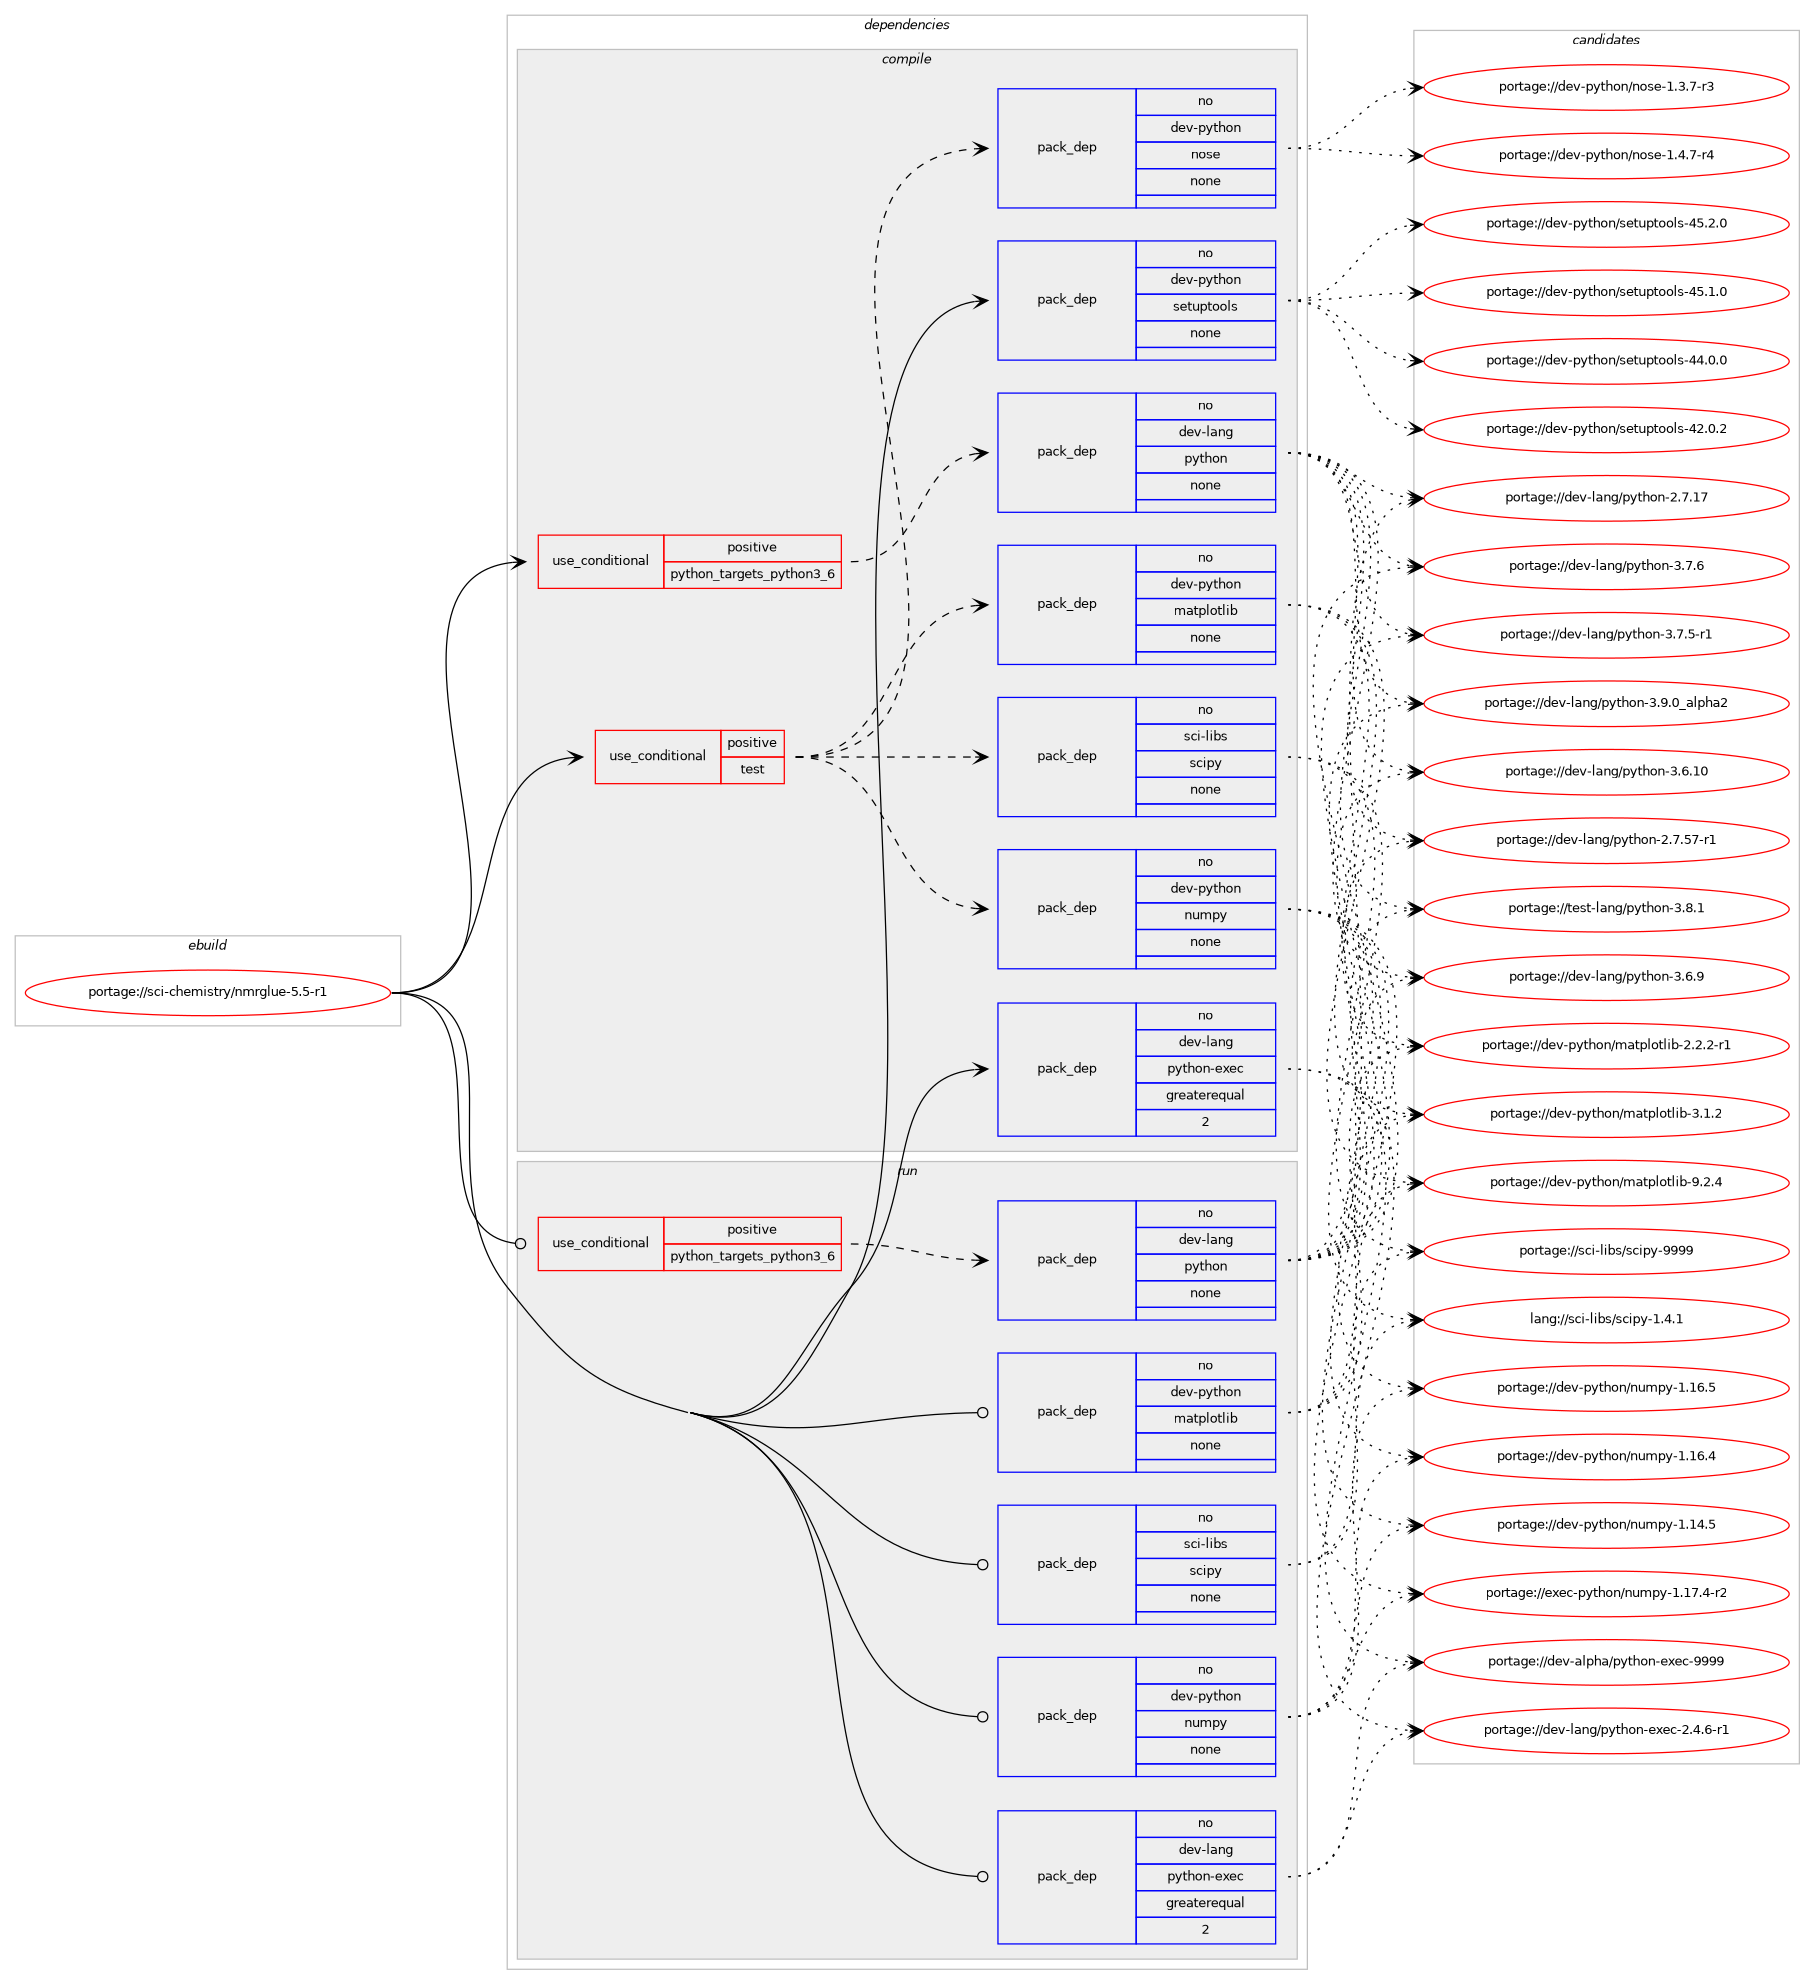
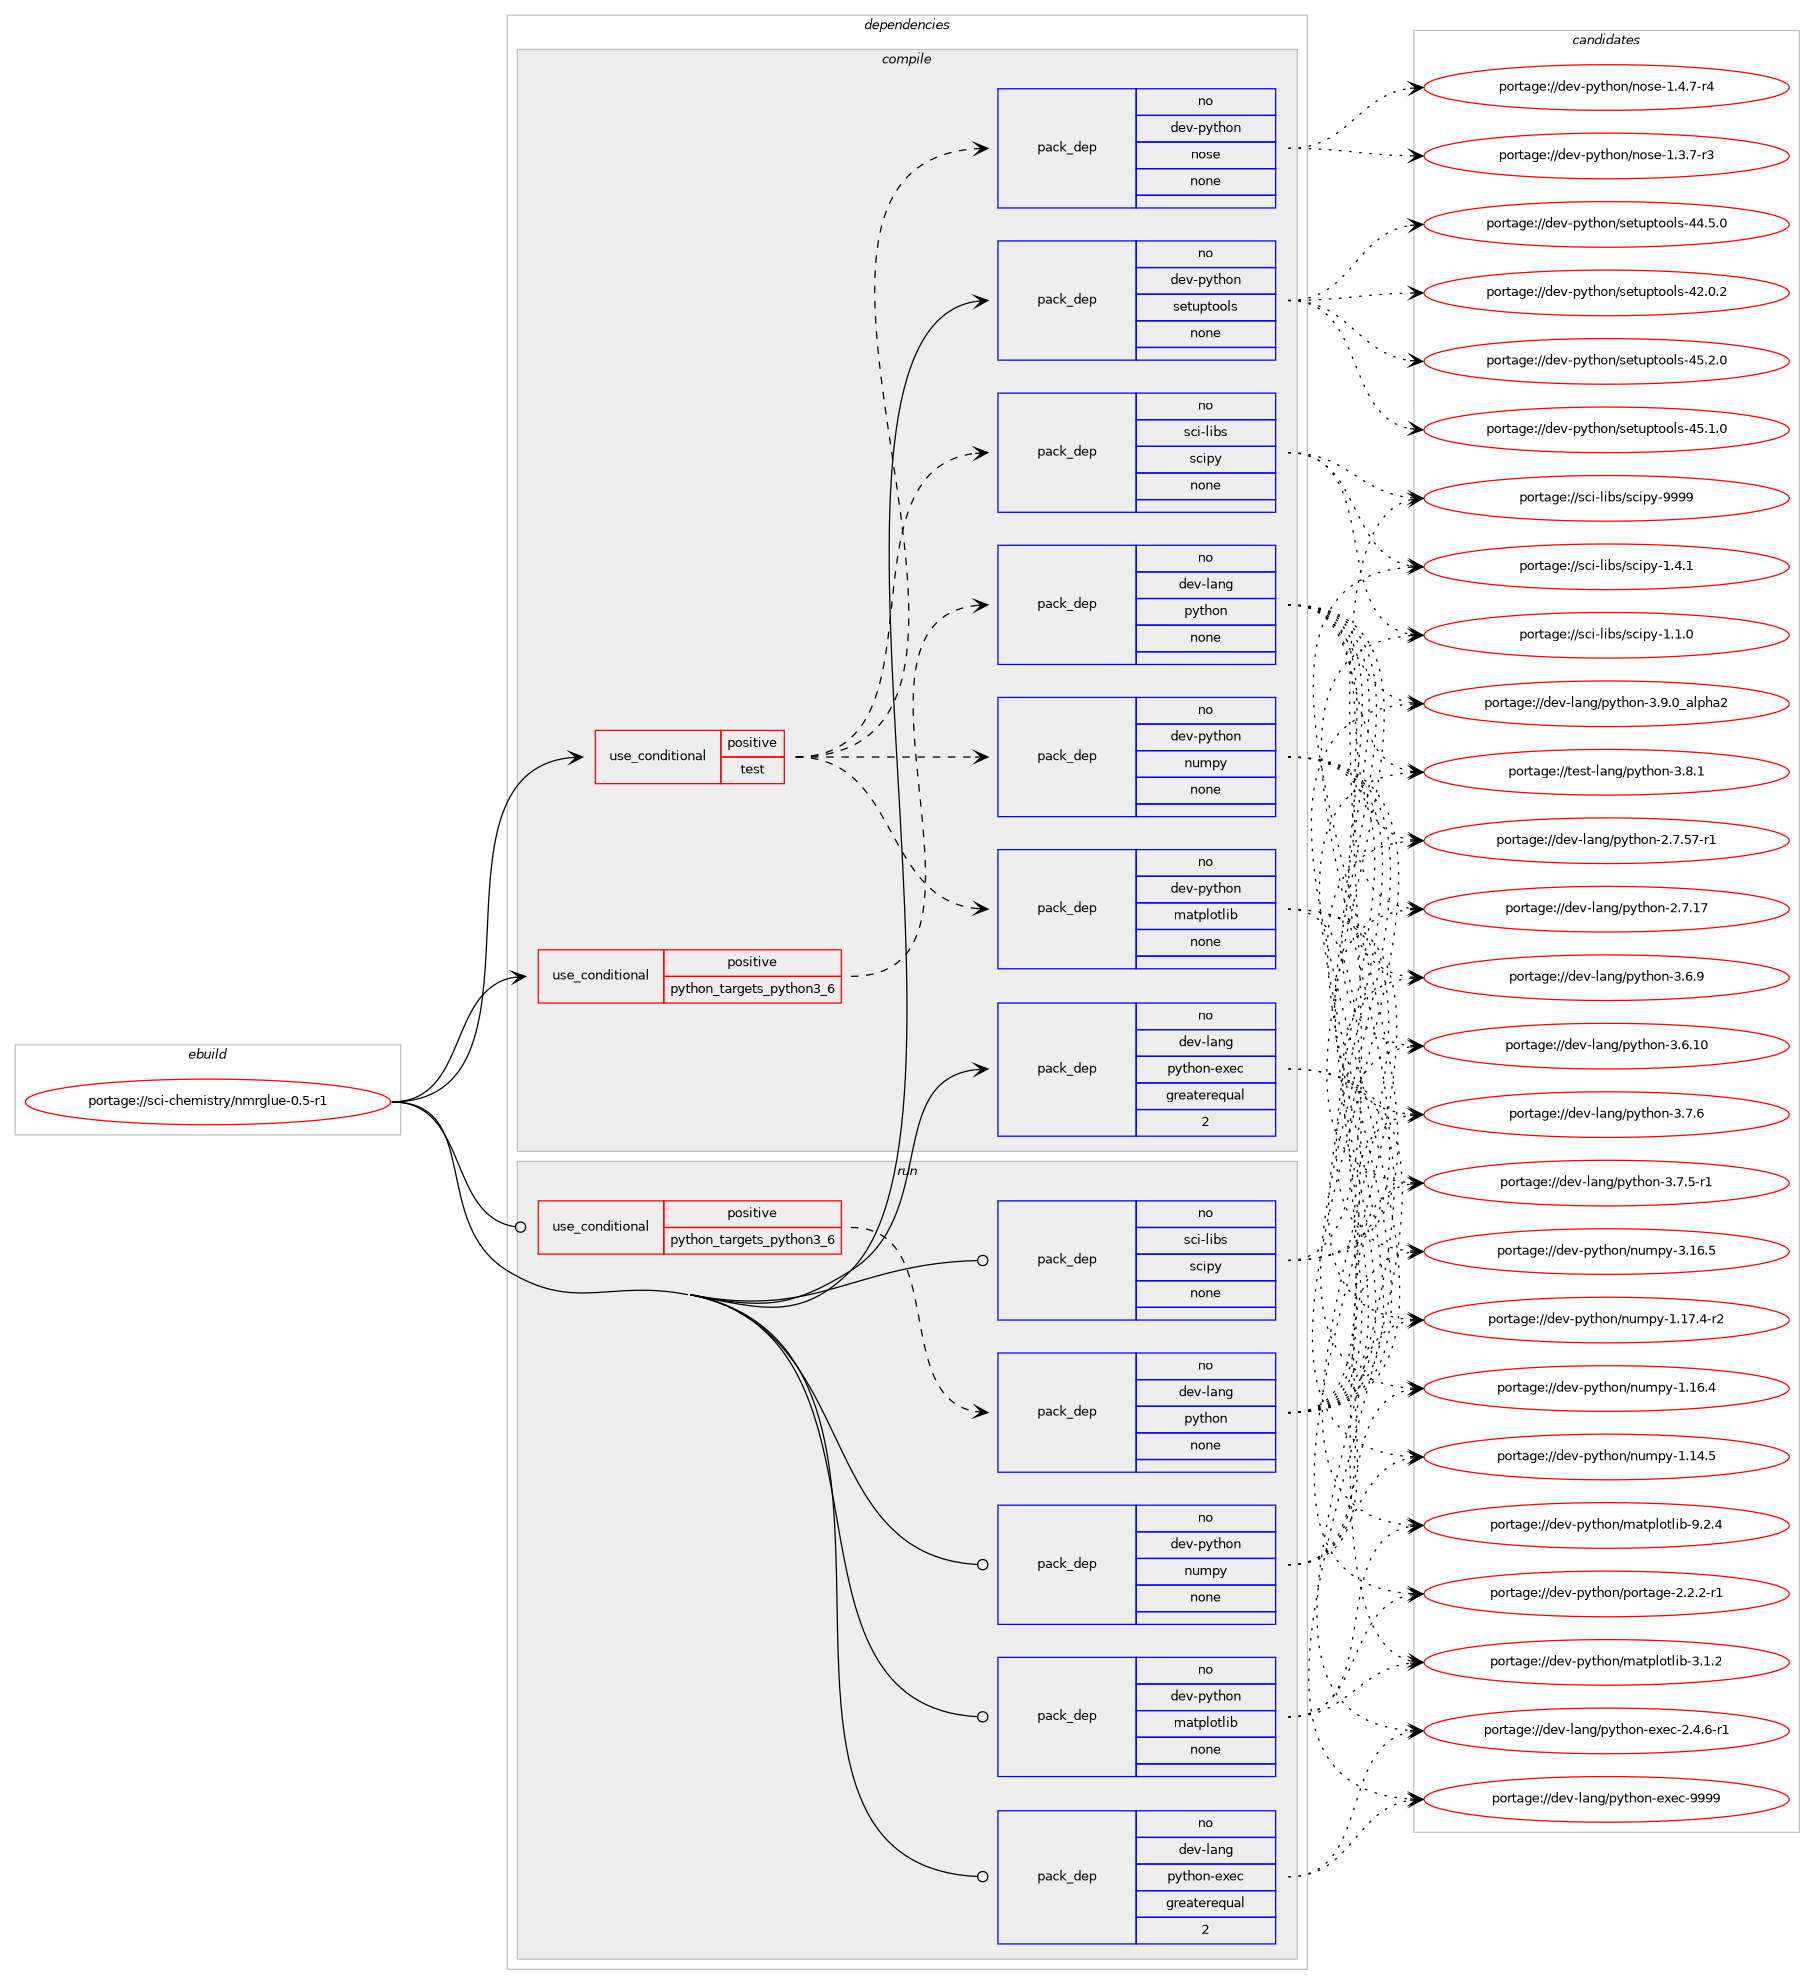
node "portage://dev-python/setuptools-44.0.0": label "portage://dev-python/setuptools-44.0.0" -> "portage://dev-python/setuptools-44.5.0"
node "portage://sci-libs/scipy-1.1.0": added
node "portage://sci-chemistry/nmrglue-5.5-r1": label "portage://sci-chemistry/nmrglue-5.5-r1" -> "portage://sci-chemistry/nmrglue-0.5-r1"
node "portage://dev-python/matplotlib-2.2.2-r1": label "portage://dev-python/matplotlib-2.2.2-r1" -> "portage://dev-python/portage-2.2.2-r1"
node "lang://sci-libs/scipy-1.4.1": label "lang://sci-libs/scipy-1.4.1" -> "portage://sci-libs/scipy-1.4.1"
node "portage://dev-python/numpy-1.16.5": label "portage://dev-python/numpy-1.16.5" -> "portage://dev-python/numpy-3.16.5"
node "portage://exec-python/numpy-1.17.4-r2": label "portage://exec-python/numpy-1.17.4-r2" -> "portage://dev-python/numpy-1.17.4-r2"
node "portage://dev-alpha/python-exec-9999": label "portage://dev-alpha/python-exec-9999" -> "portage://dev-lang/python-exec-9999"
